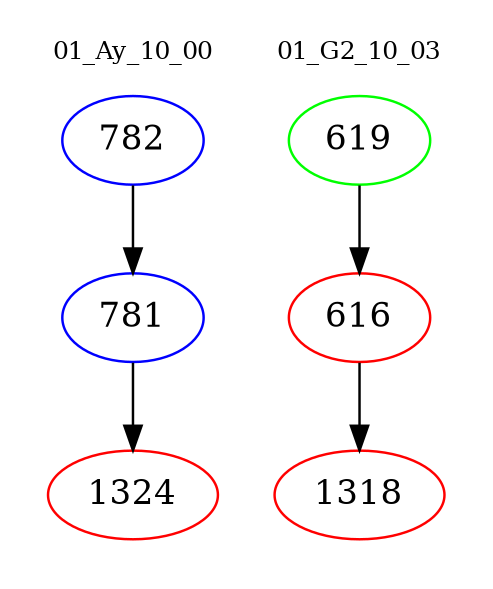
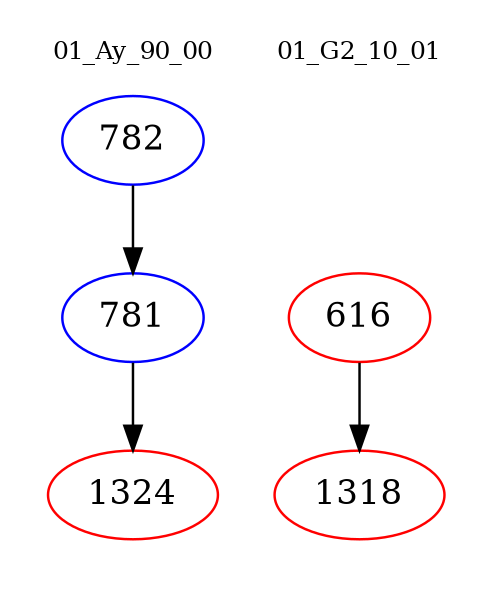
cluster "01_Ay_10_00": label "01_Ay_10_00" -> "01_Ay_90_00"
cluster "01_G2_10_03": label "01_G2_10_03" -> "01_G2_10_01"
node "619": removed
